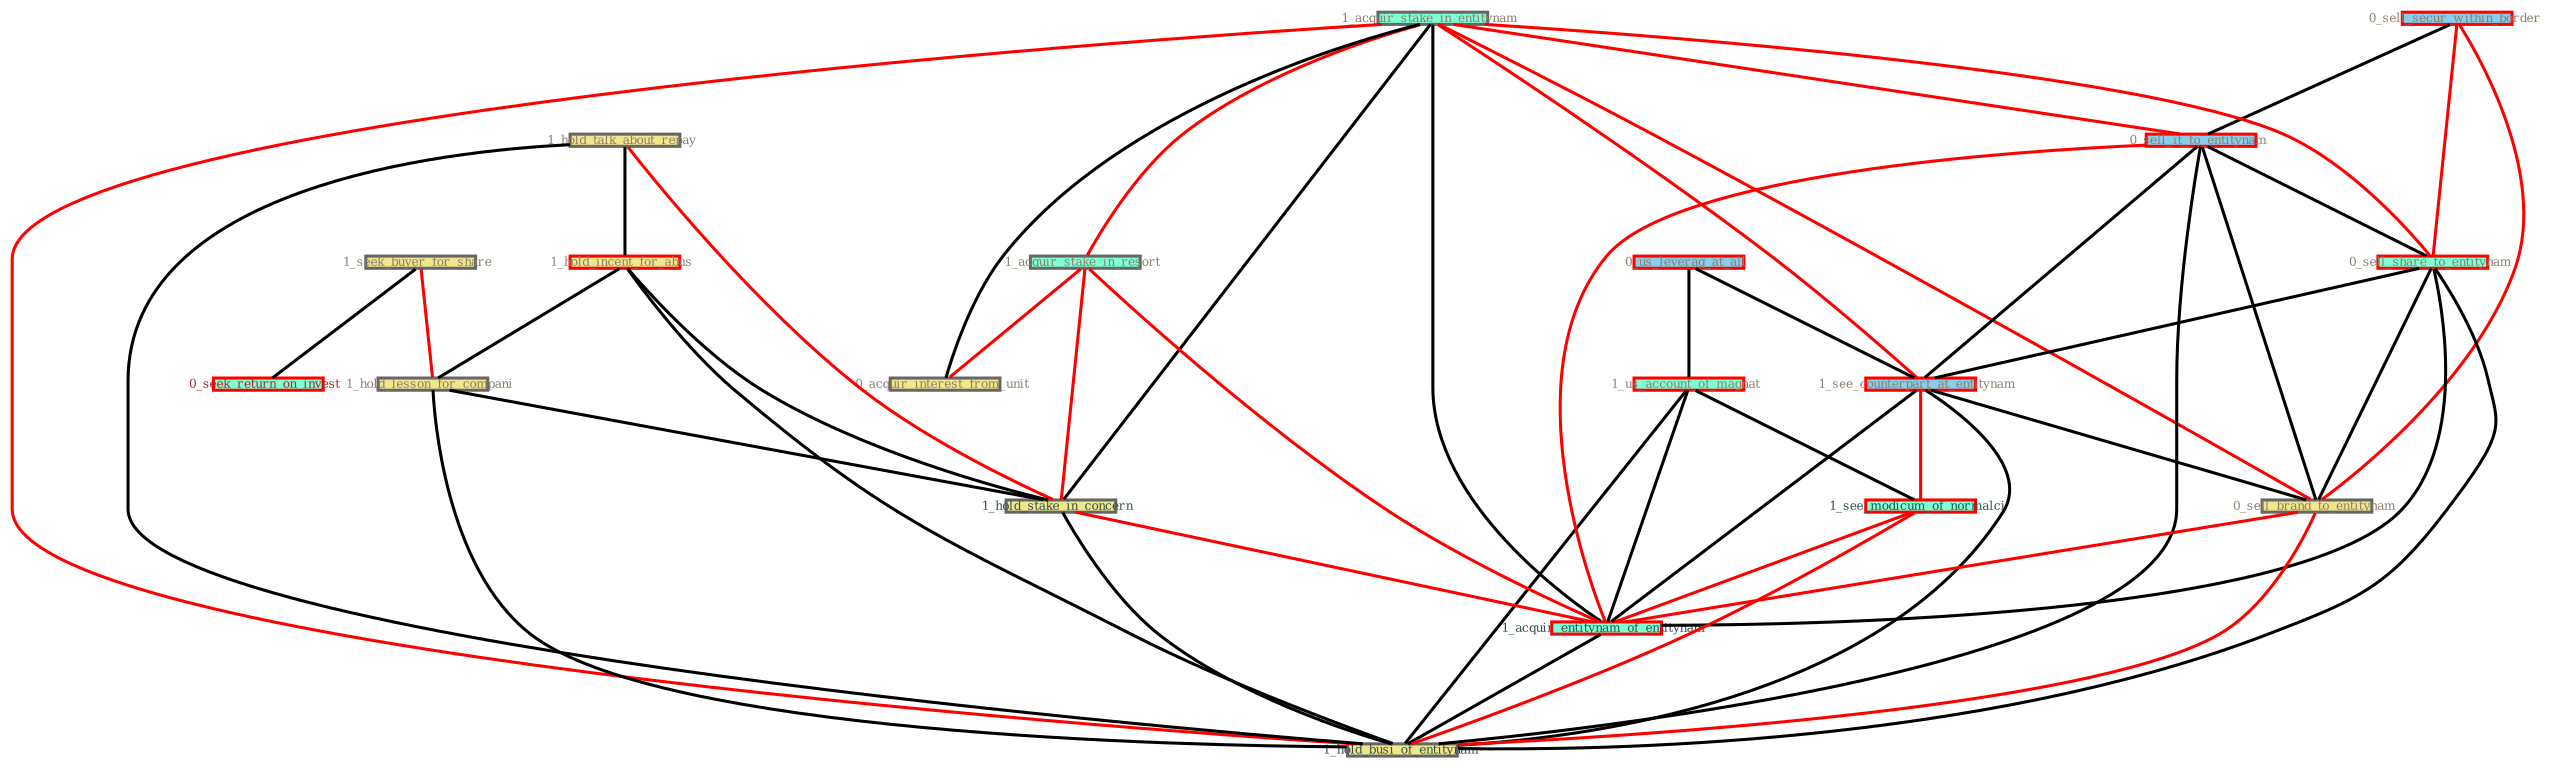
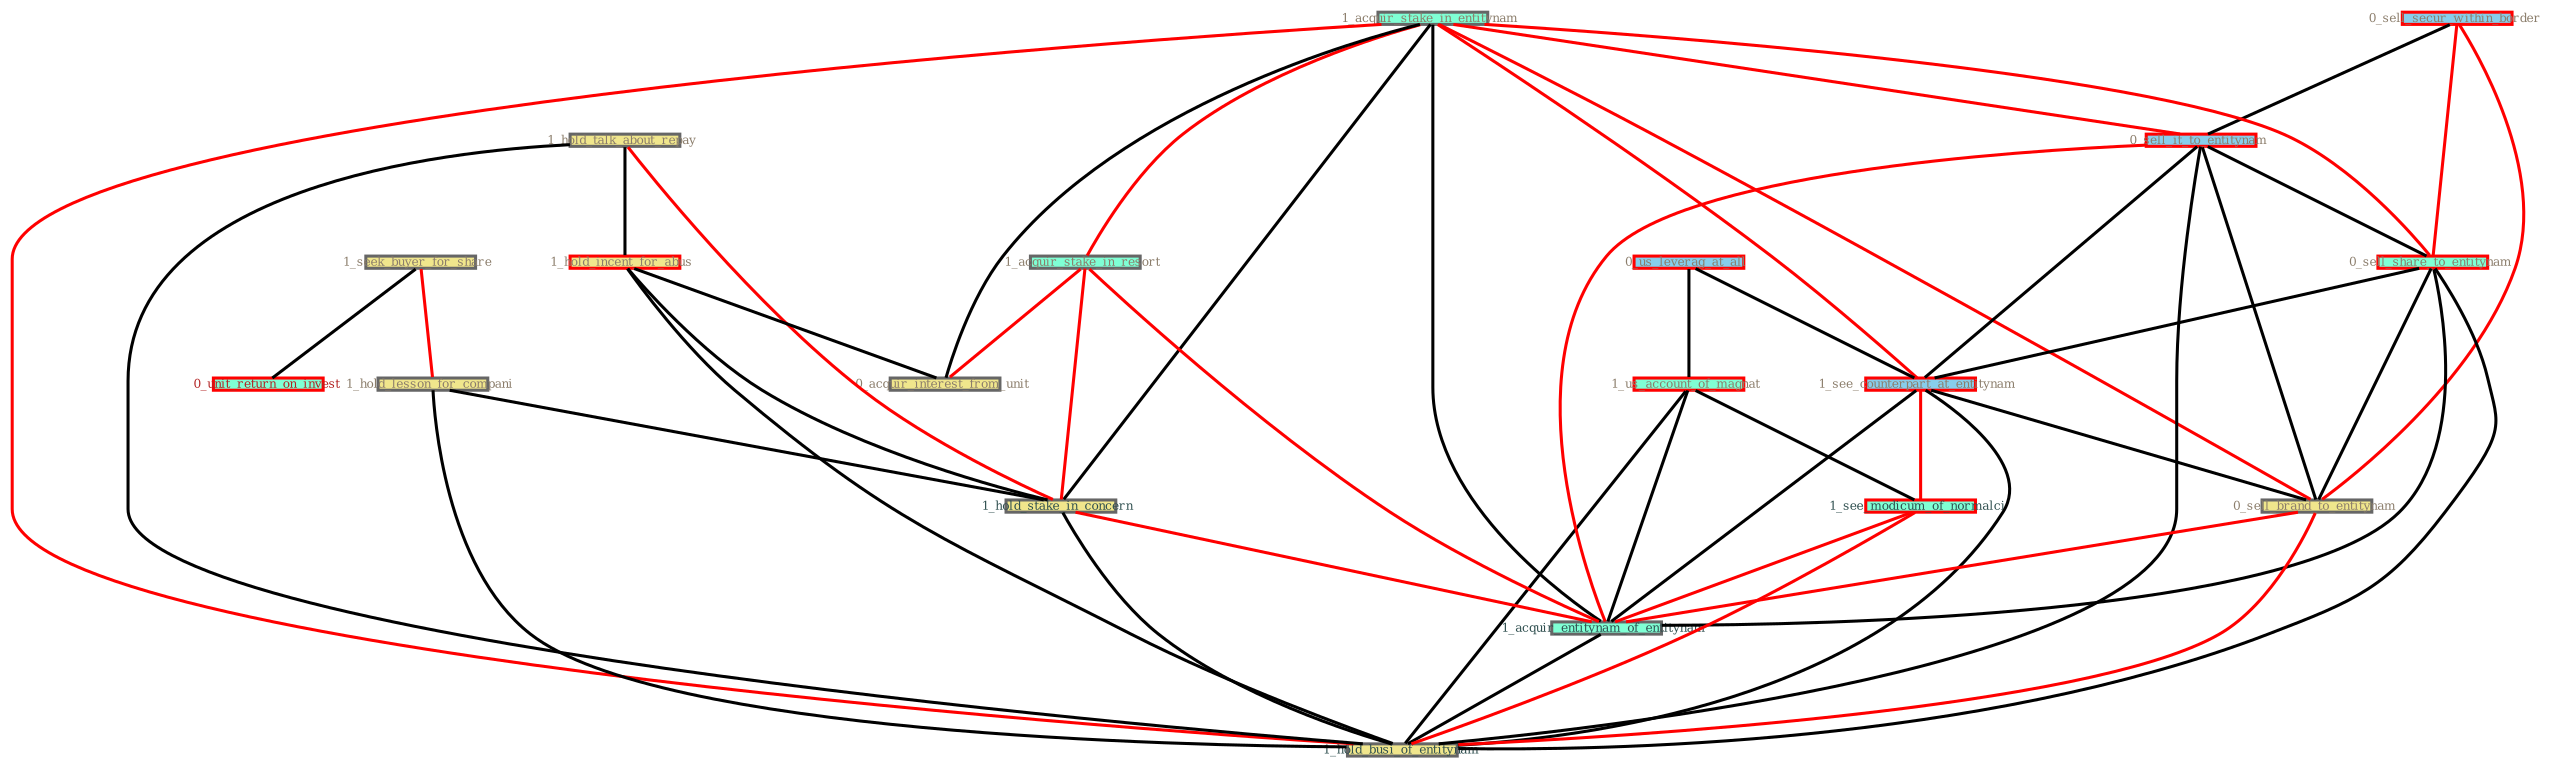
edge "1_hold_incent_for_abus" -- "1_hold_lesson_for_compani": now "1_hold_incent_for_abus" -- "0_acquir_interest_from_unit"
node "0_seek_return_on_invest": label "0_seek_return_on_invest" -> "0_unit_return_on_invest"
node "1_acquir_entitynam_of_entitynam": color red -> gray40
